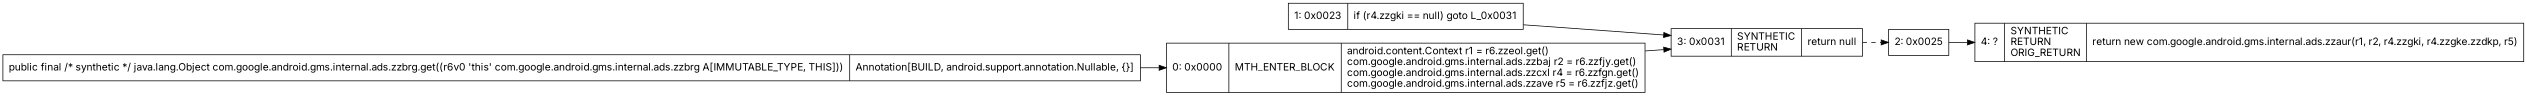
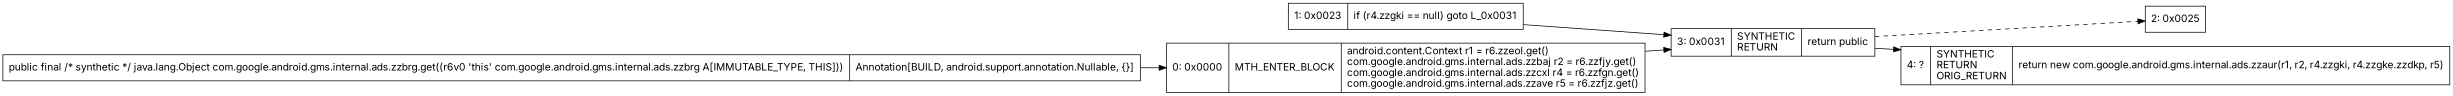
node "3: 0x0031": text "return null" -> "return public"
edge "2: 0x0025" -> "4: ?": now "3: 0x0031" -> "4: ?"
